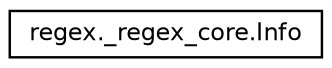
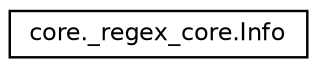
node "regex._regex_core.Info": label "regex._regex_core.Info" -> "core._regex_core.Info"
